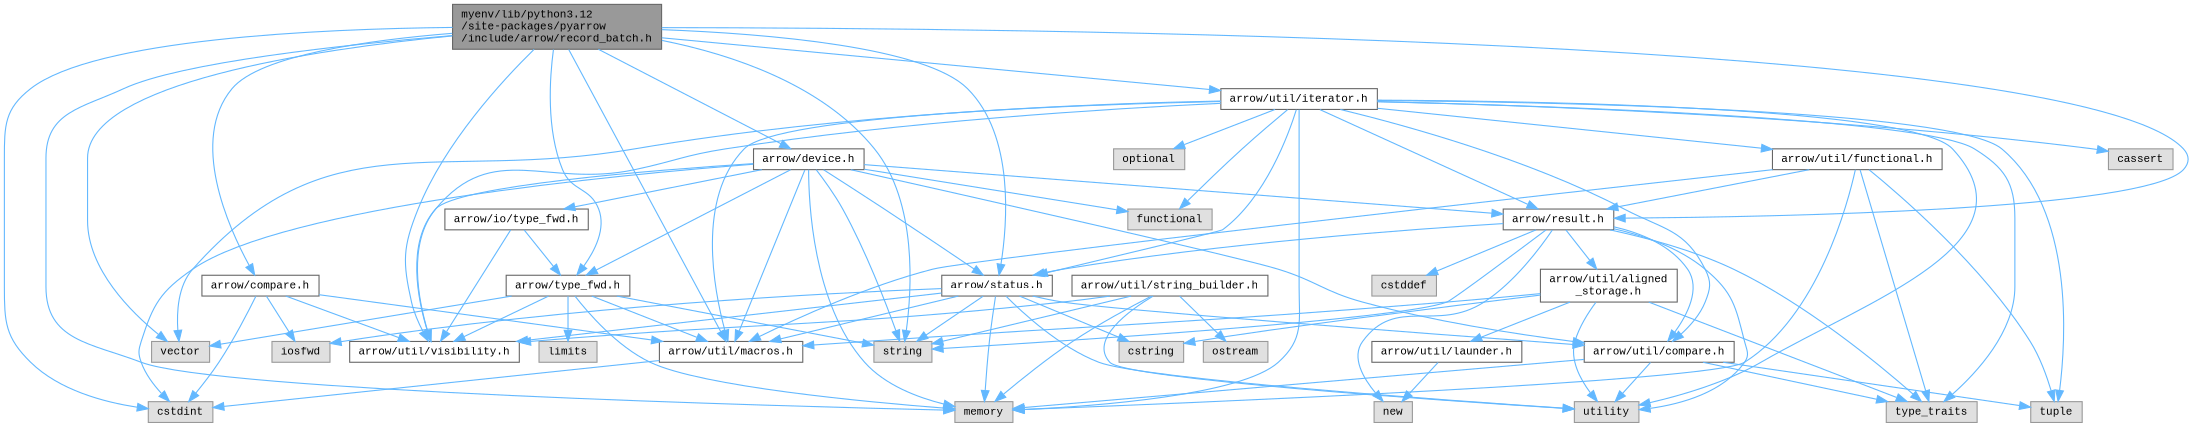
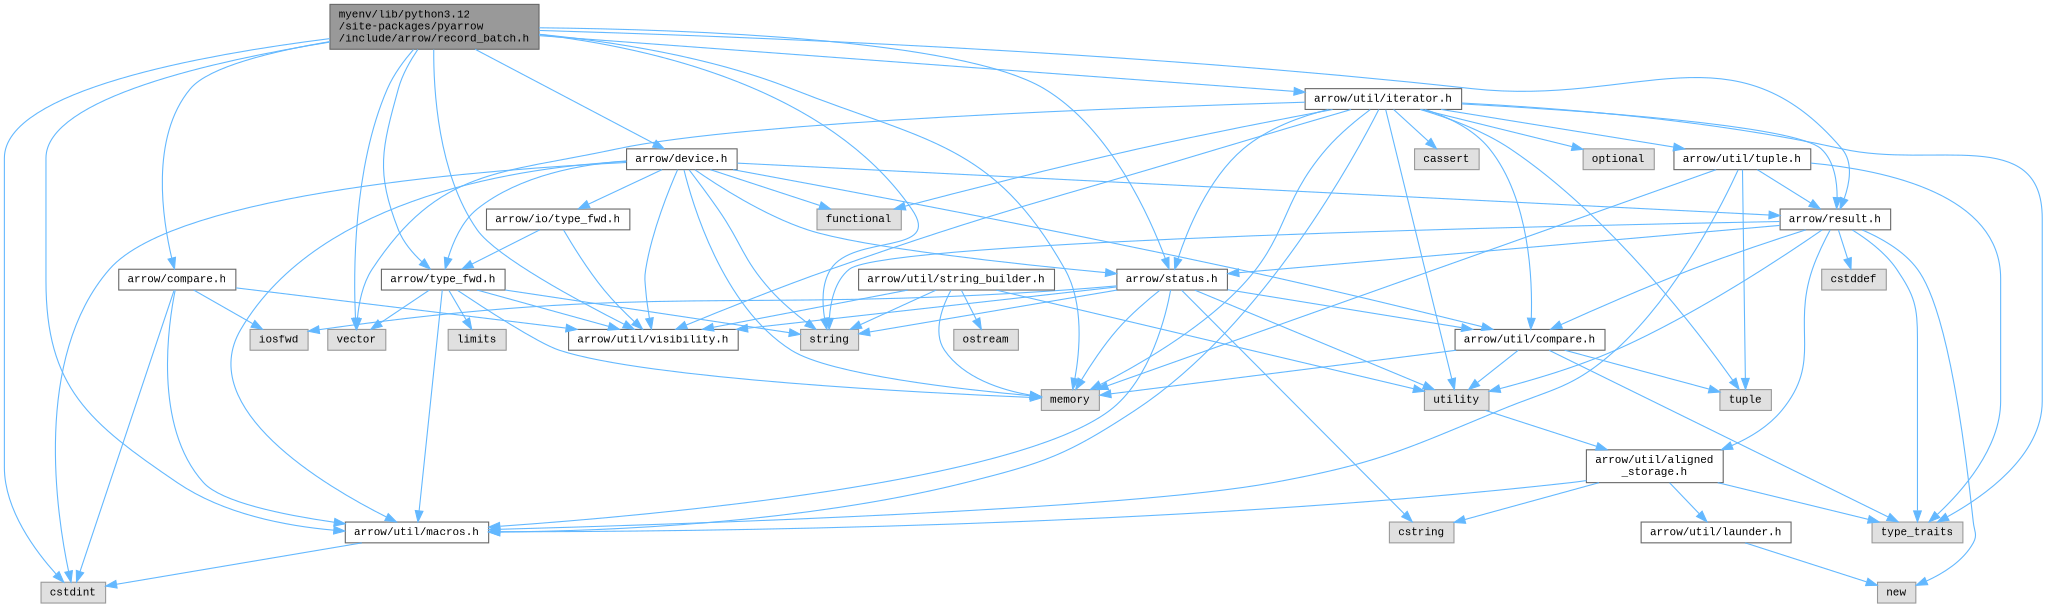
node "arrow/util/functional.h": label "arrow/util/functional.h" -> "arrow/util/tuple.h"
edge "arrow/util/aligned _storage.h" -> "utility": reversed
